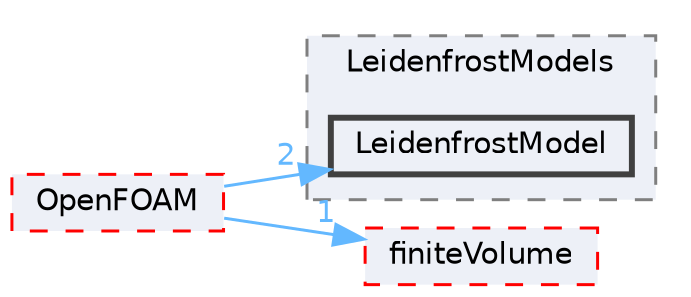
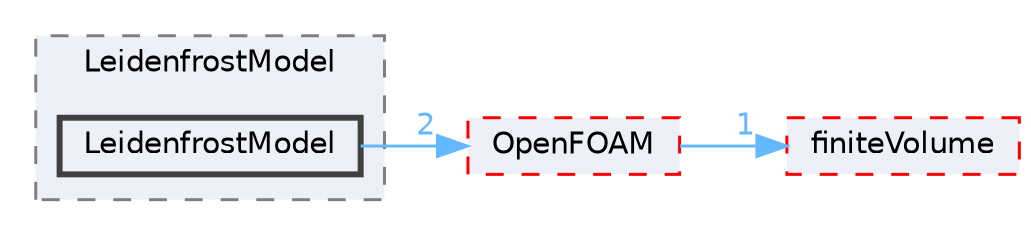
cluster "LeidenfrostModels": label "LeidenfrostModels" -> "LeidenfrostModel"
edge "OpenFOAM" -> "LeidenfrostModel": reversed
